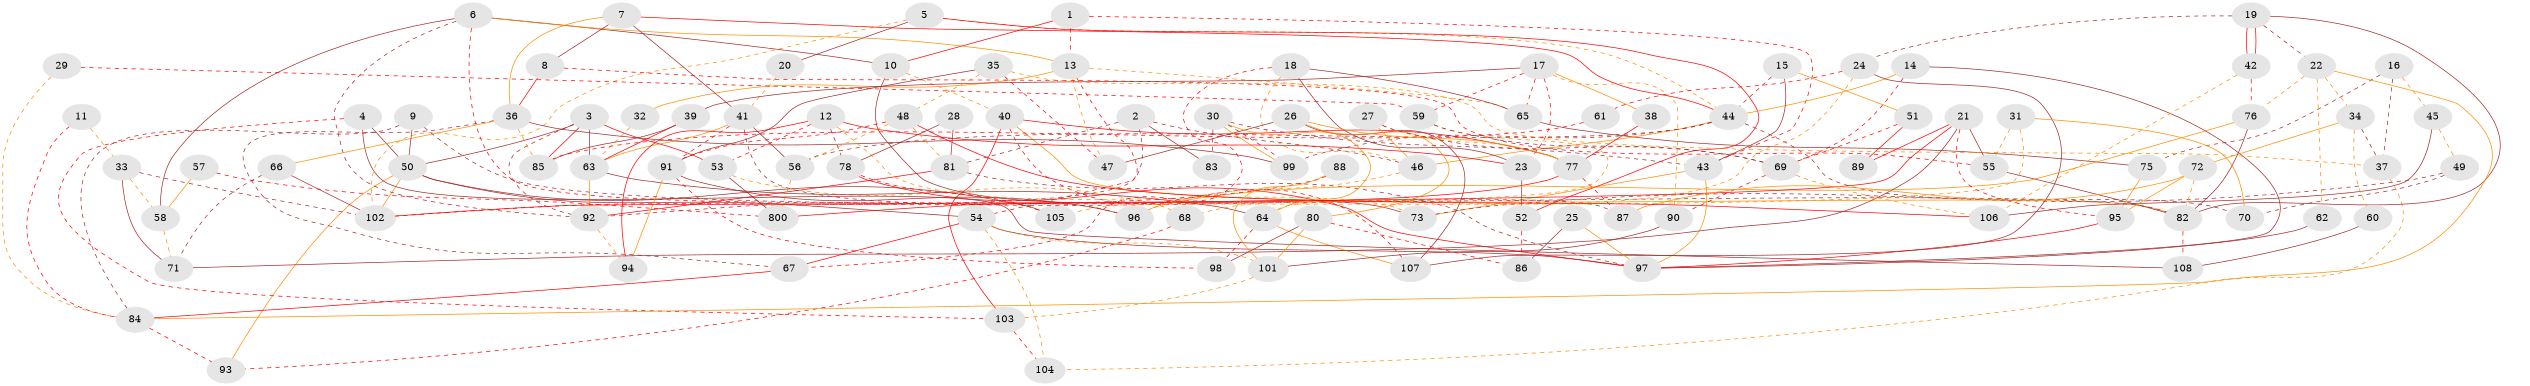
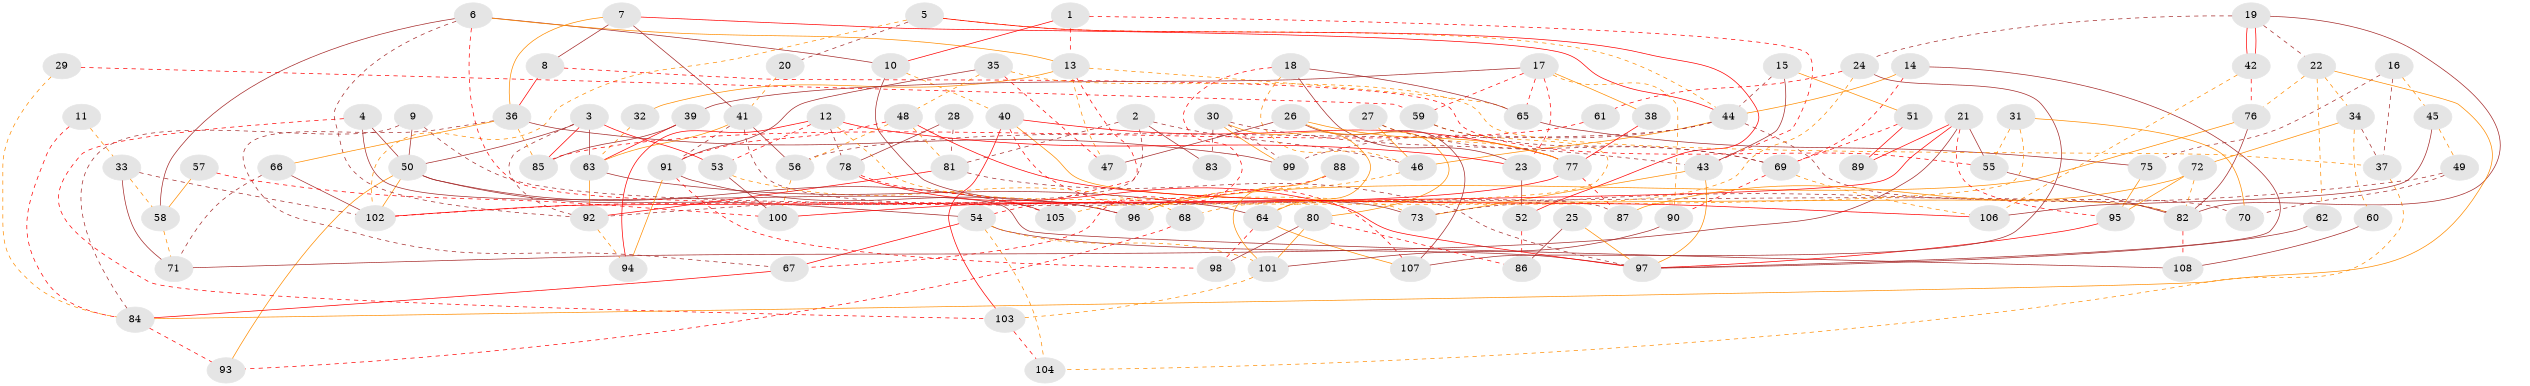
edge "5" -- "20": style solid -> dashed
edge "28" -- "81": style solid -> dashed
node "800": label "800" -> "100"
